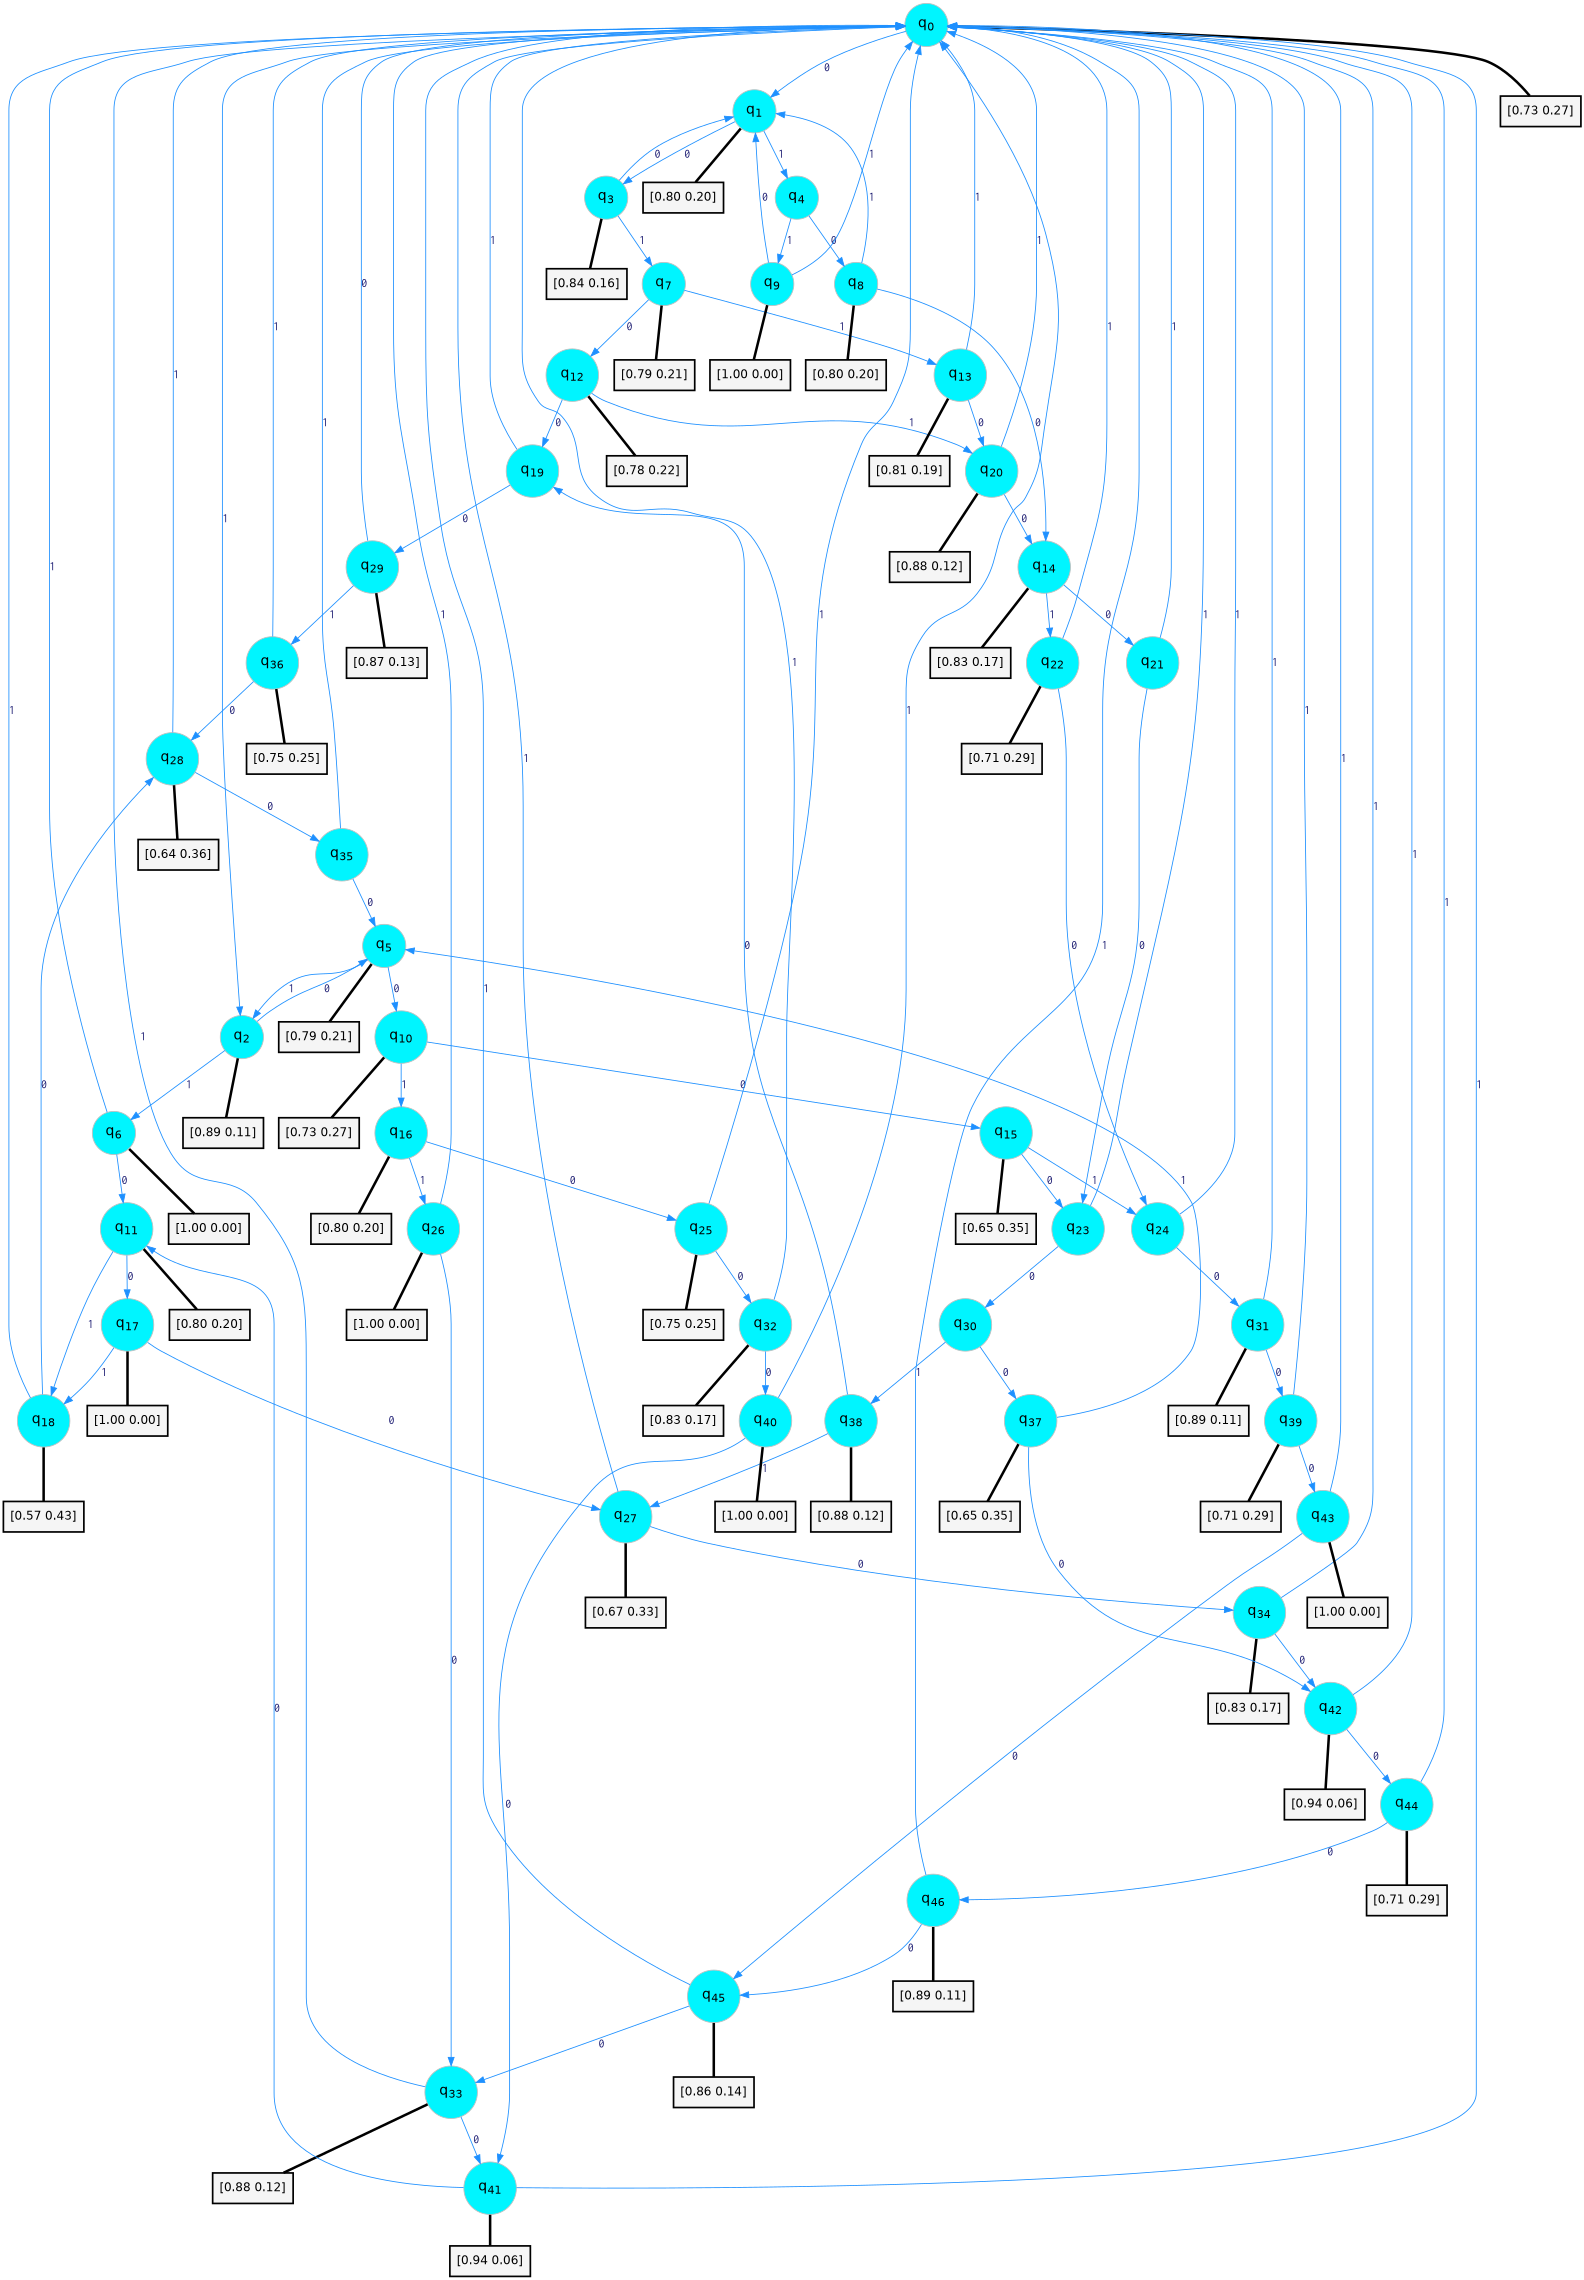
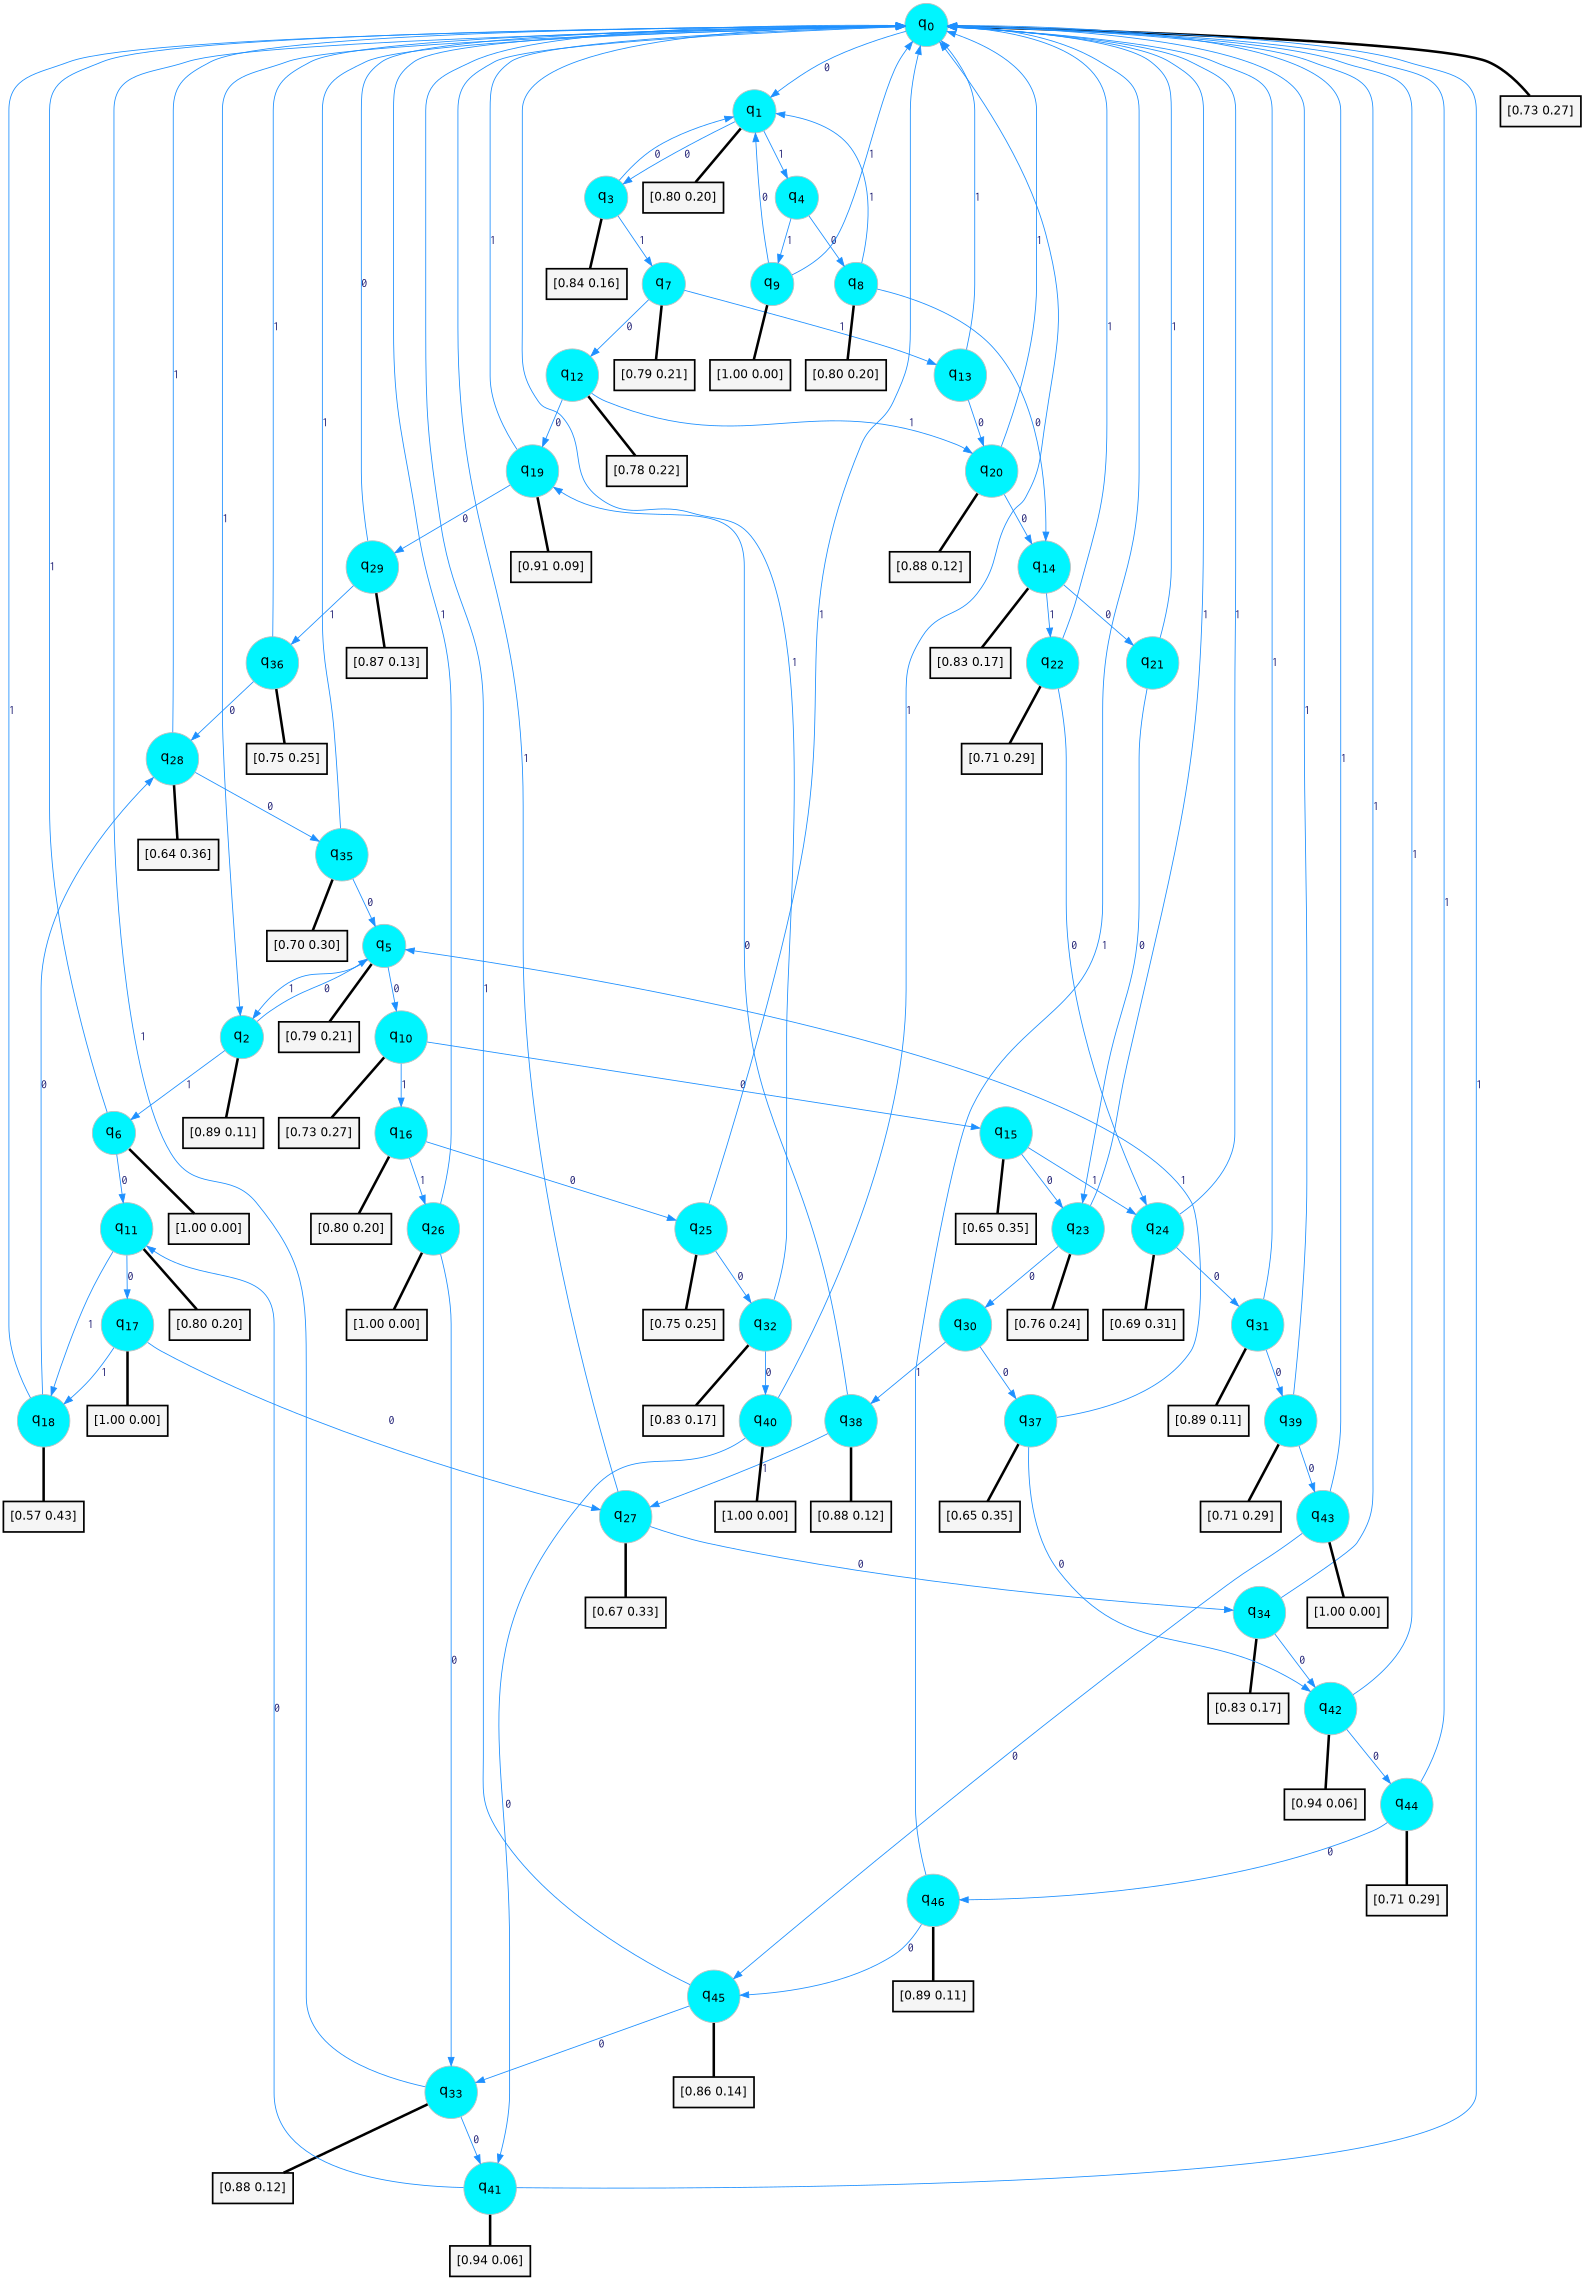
node "[0.81 0.19]": removed
node "[0.91 0.09]": added
node "[0.70 0.30]": added
node "[0.76 0.24]": added
node "[0.69 0.31]": added
